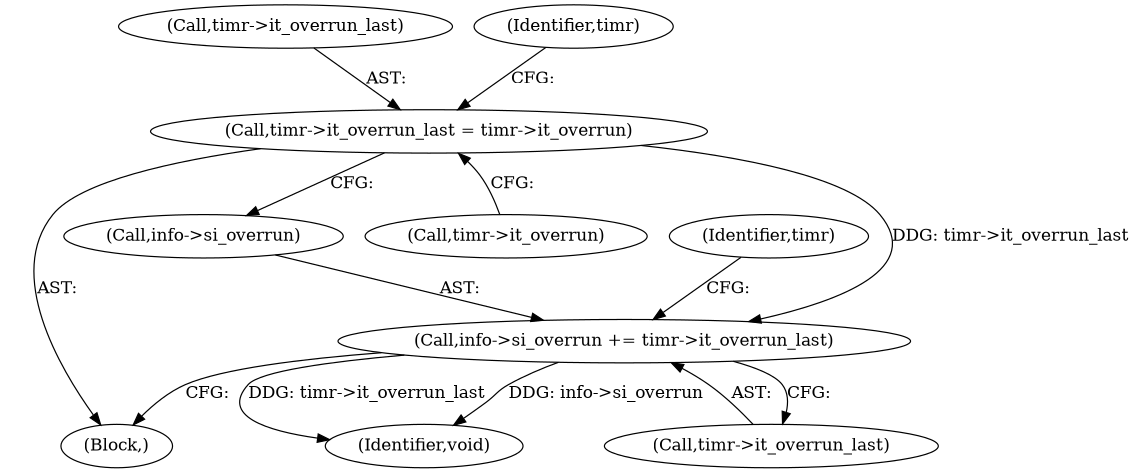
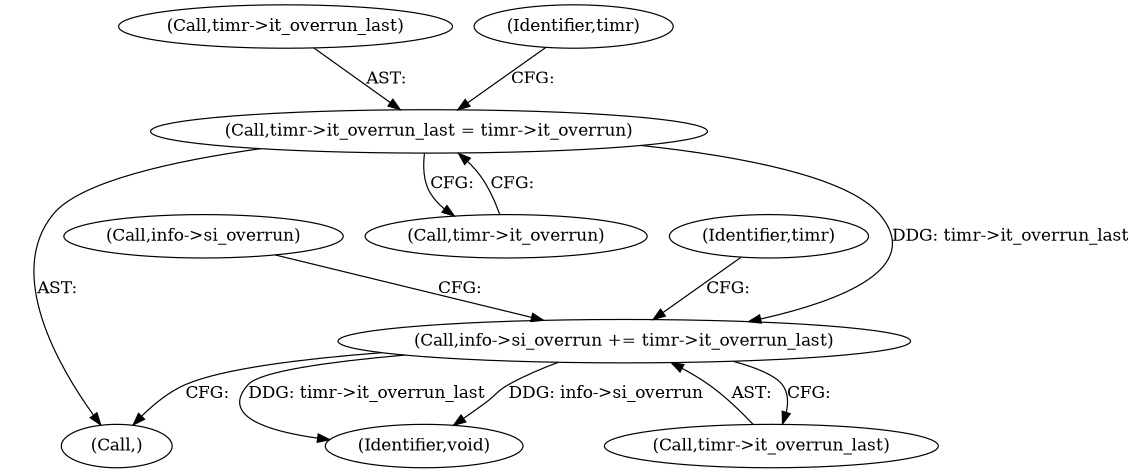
edge "(Call,timr->it_overrun_last = timr->it_overrun)" -> "(Call,info->si_overrun)": now "(Call,timr->it_overrun_last = timr->it_overrun)" -> "(Call,timr->it_overrun)"
edge "(Call,info->si_overrun)" -> "(Call,info->si_overrun += timr->it_overrun_last)": label "AST: " -> "CFG: "
node "(Block,)": label "(Block,)" -> "(Call,)"
